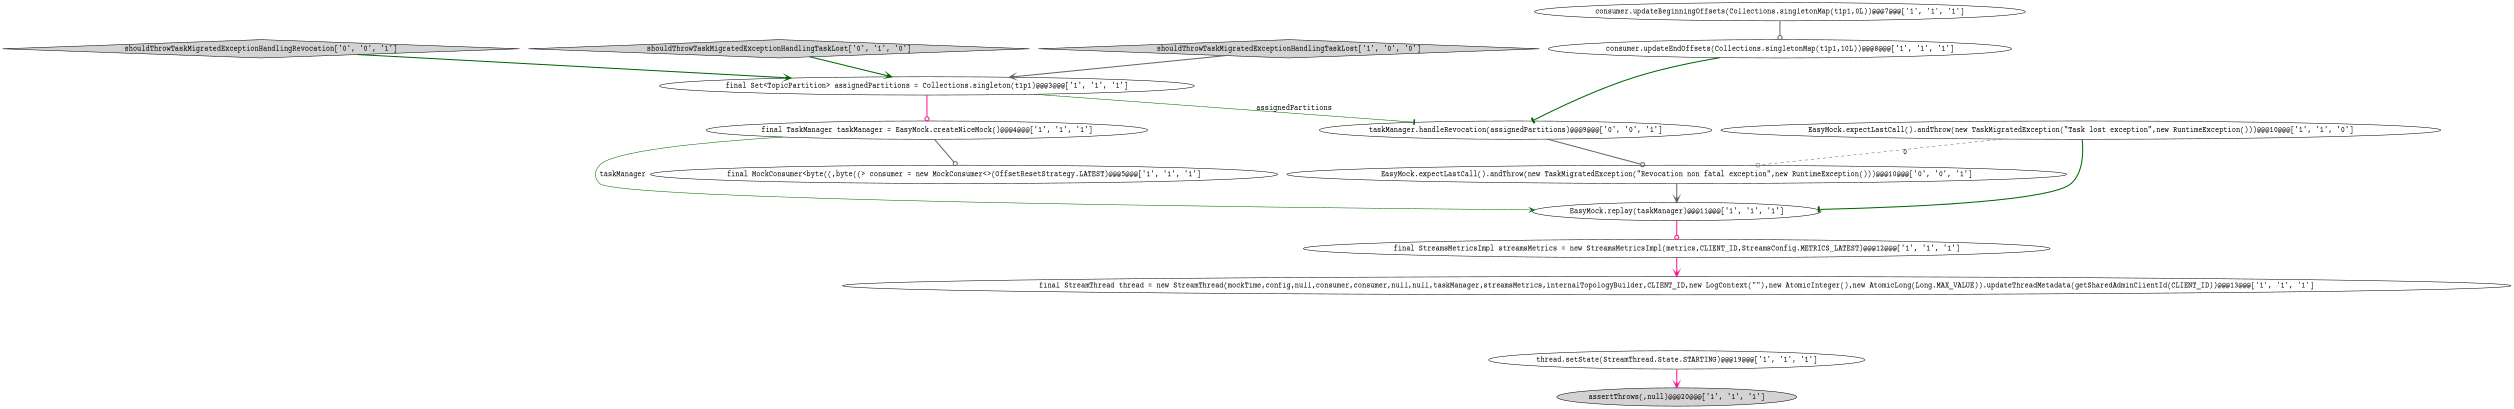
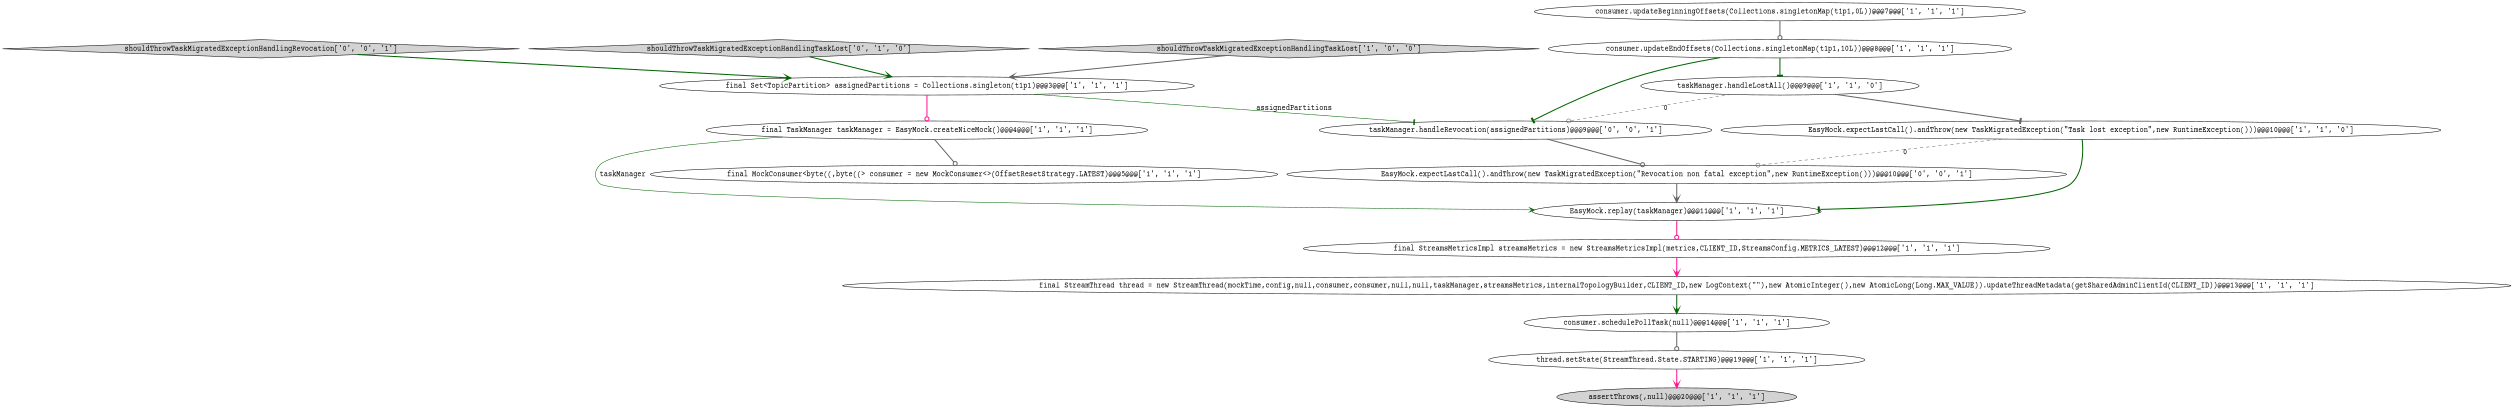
node "taskManager.handleLostAll()@@@9@@@['1', '1', '0']": added
node "consumer.schedulePollTask(null)@@@14@@@['1', '1', '1']": added
